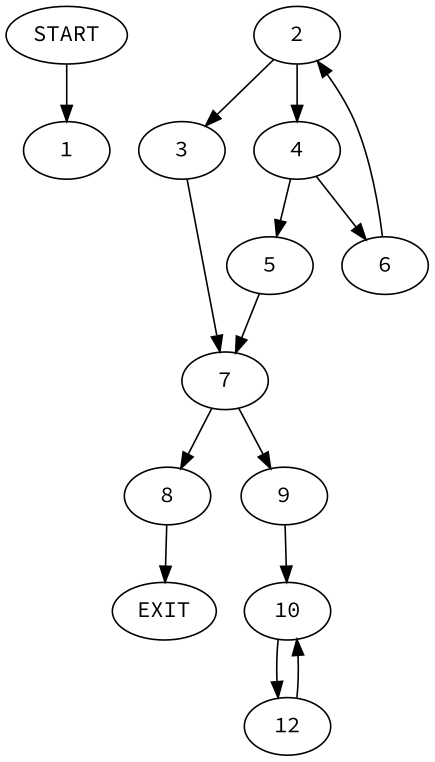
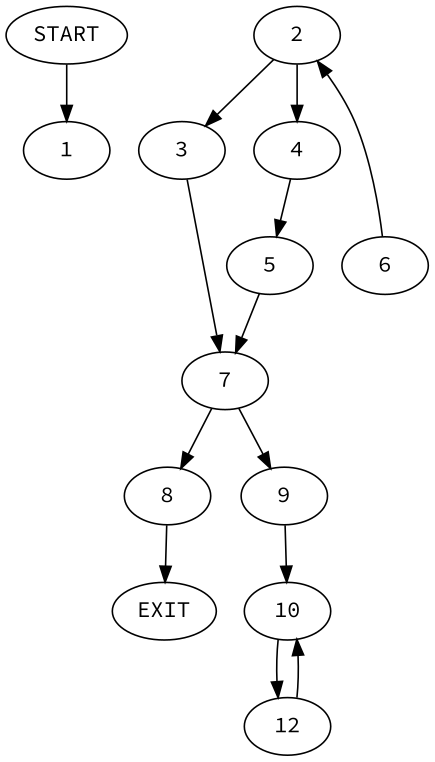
edge "4" -> "6": removed
